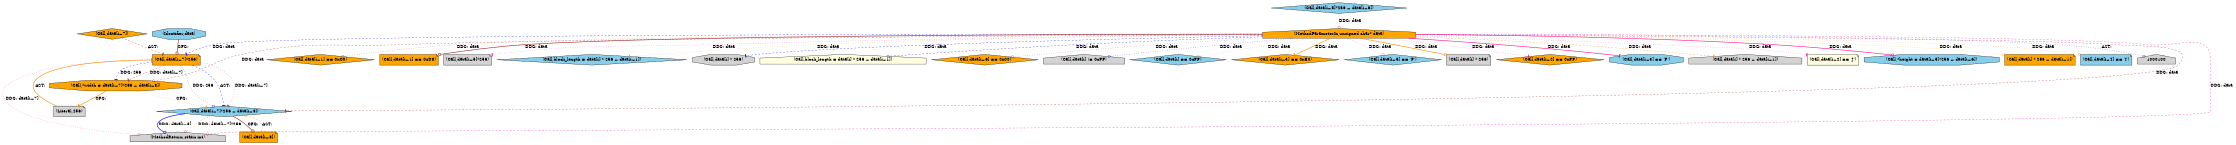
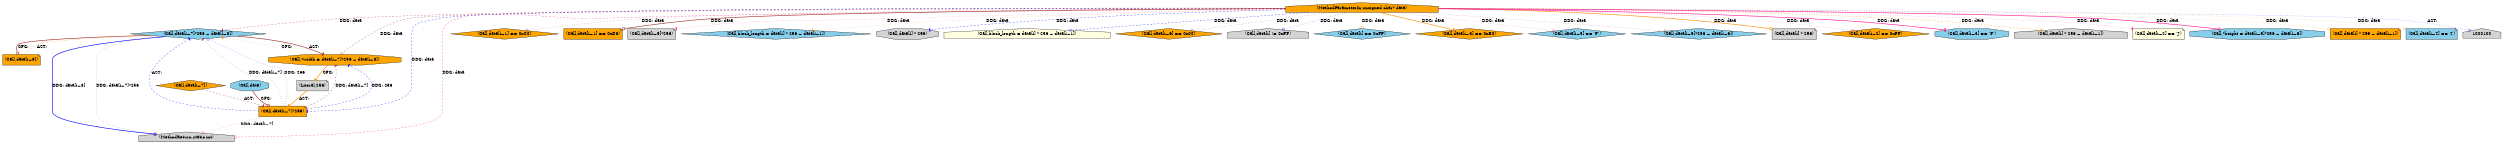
edge "(Call,data[i+5]*256 + data[i+6])" -> "(MethodParameterIn,unsigned char* data)": reversed
node "(Identifier,data)": label "(Identifier,data)" -> "(Call,data)"
edge "(Call,data[i+7]*256 + data[i+8])" -> "(Call,*width = data[i+7]*256 + data[i+8])": added, label "AST:"
edge "(MethodParameterIn,unsigned char* data)" -> "(Call,data[i+2] == 0xFF)": arrowhead tee -> odot
